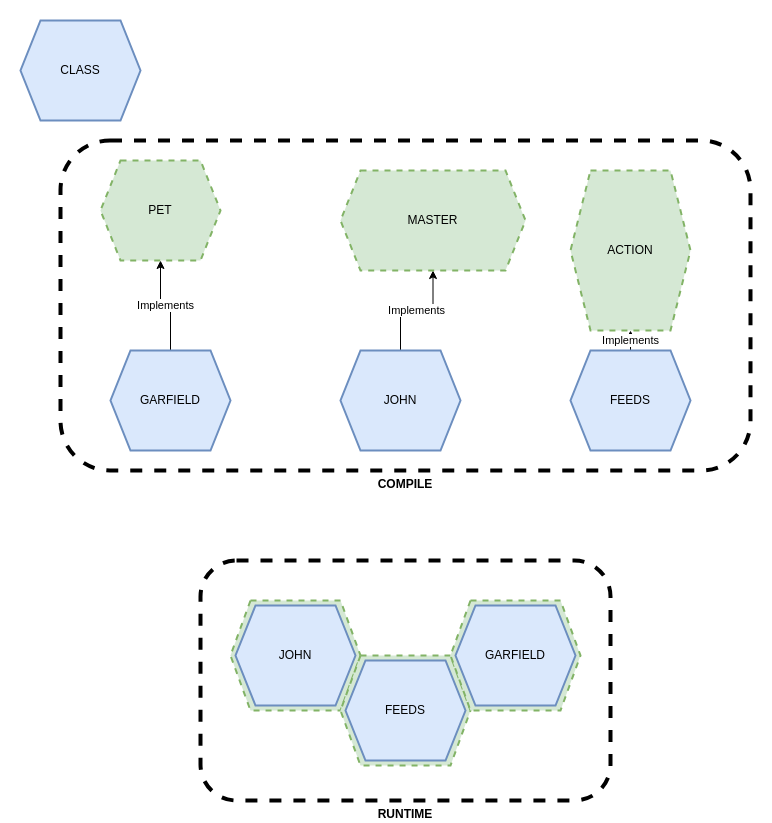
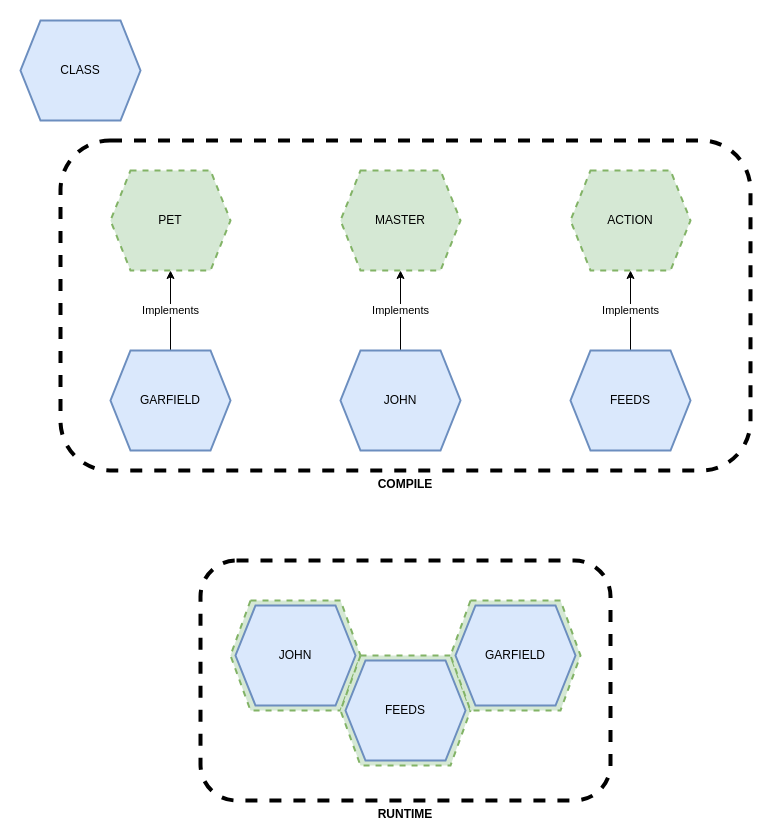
node "PET": moved (161, 211) -> (171, 221)
node "MASTER": size 185x100 -> 120x100
node "ACTION": size 120x160 -> 120x100
